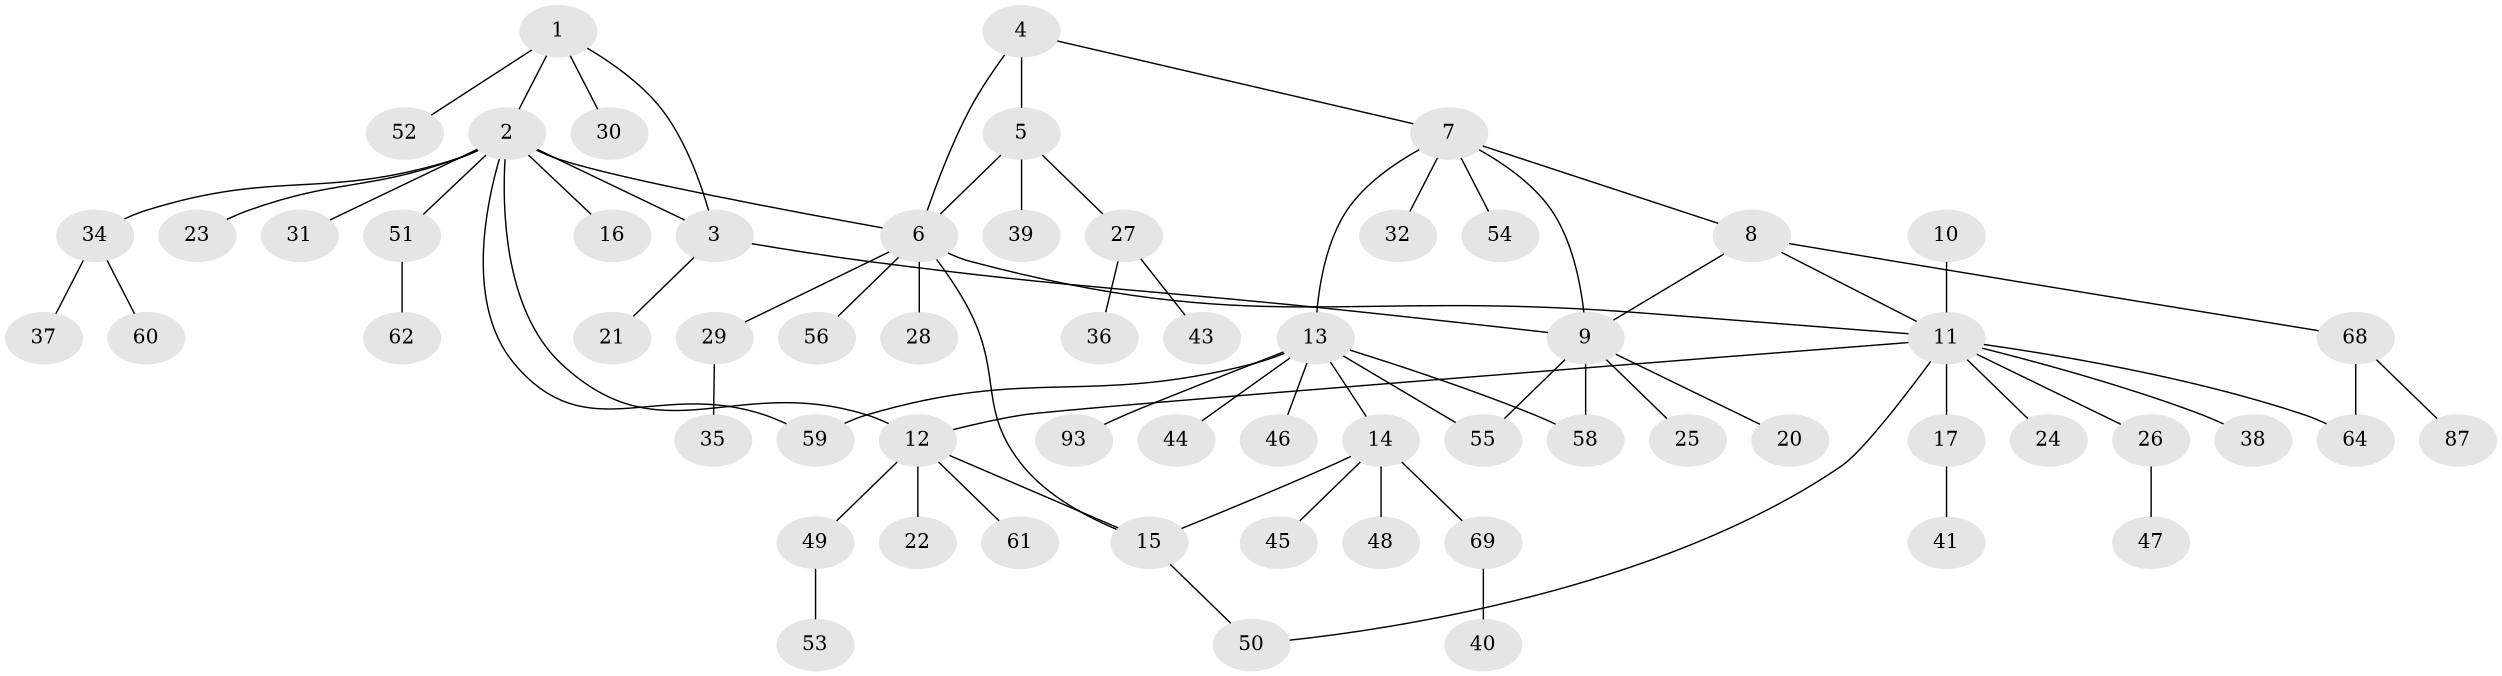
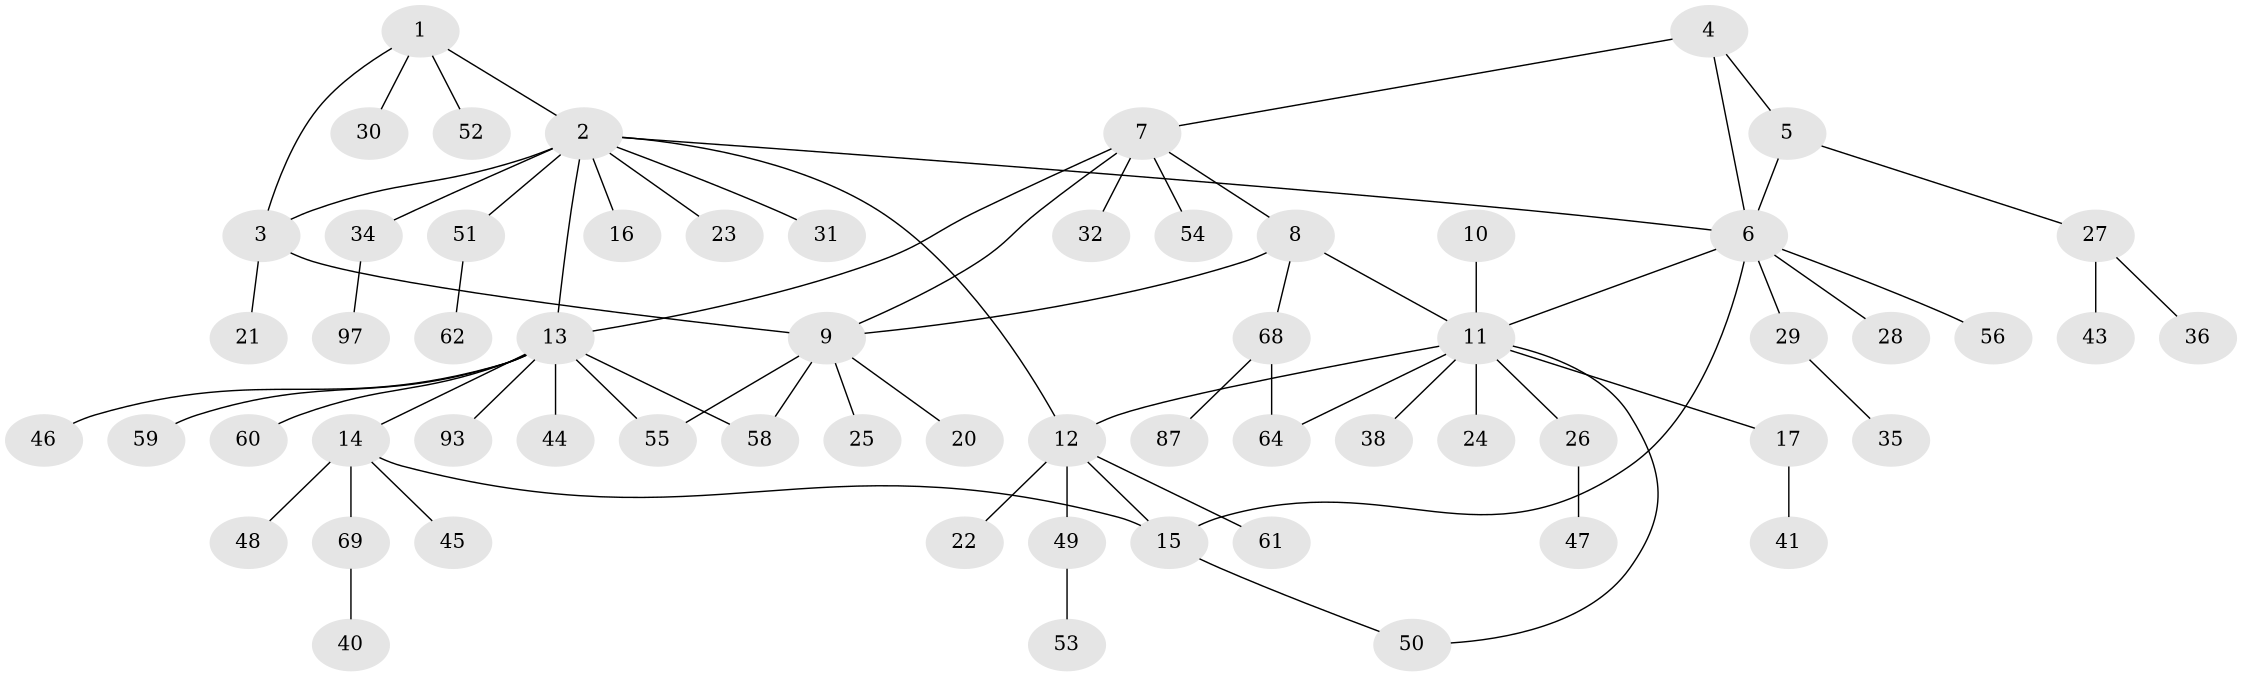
node "39": removed
edge "34" -- "60": now "13" -- "60"
node "37": label "37" -> "97"
edge "2" -- "59": now "2" -- "13"
